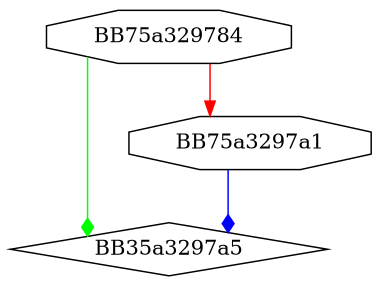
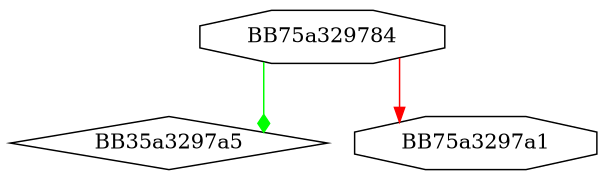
edge "BB75a3297a1" -> "BB35a3297a5": removed
